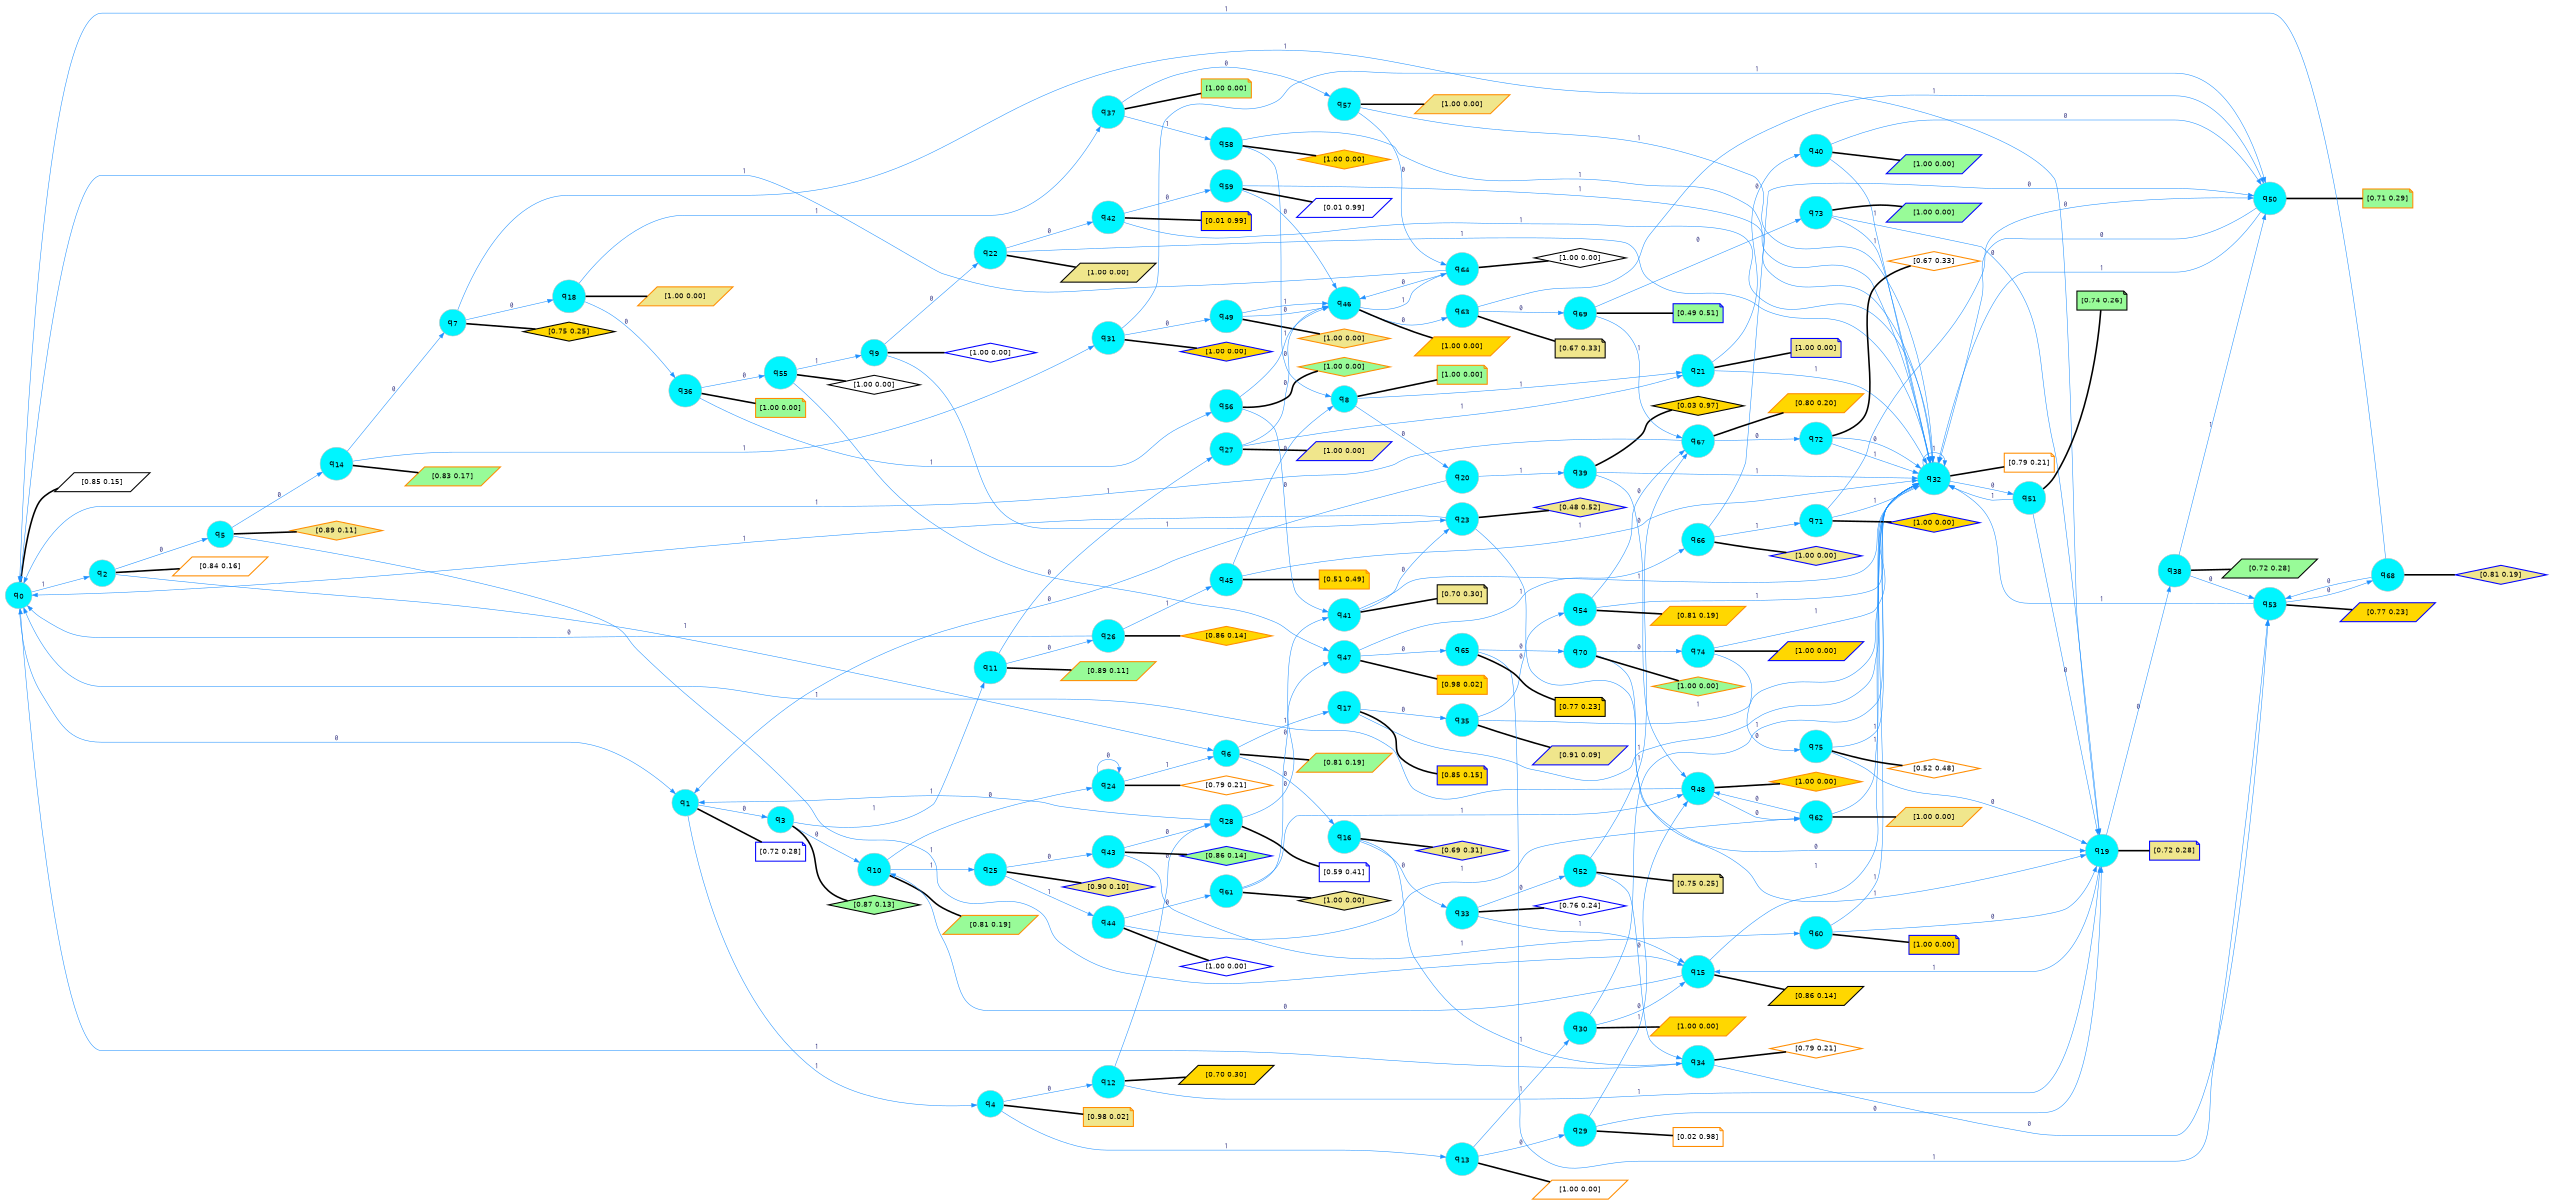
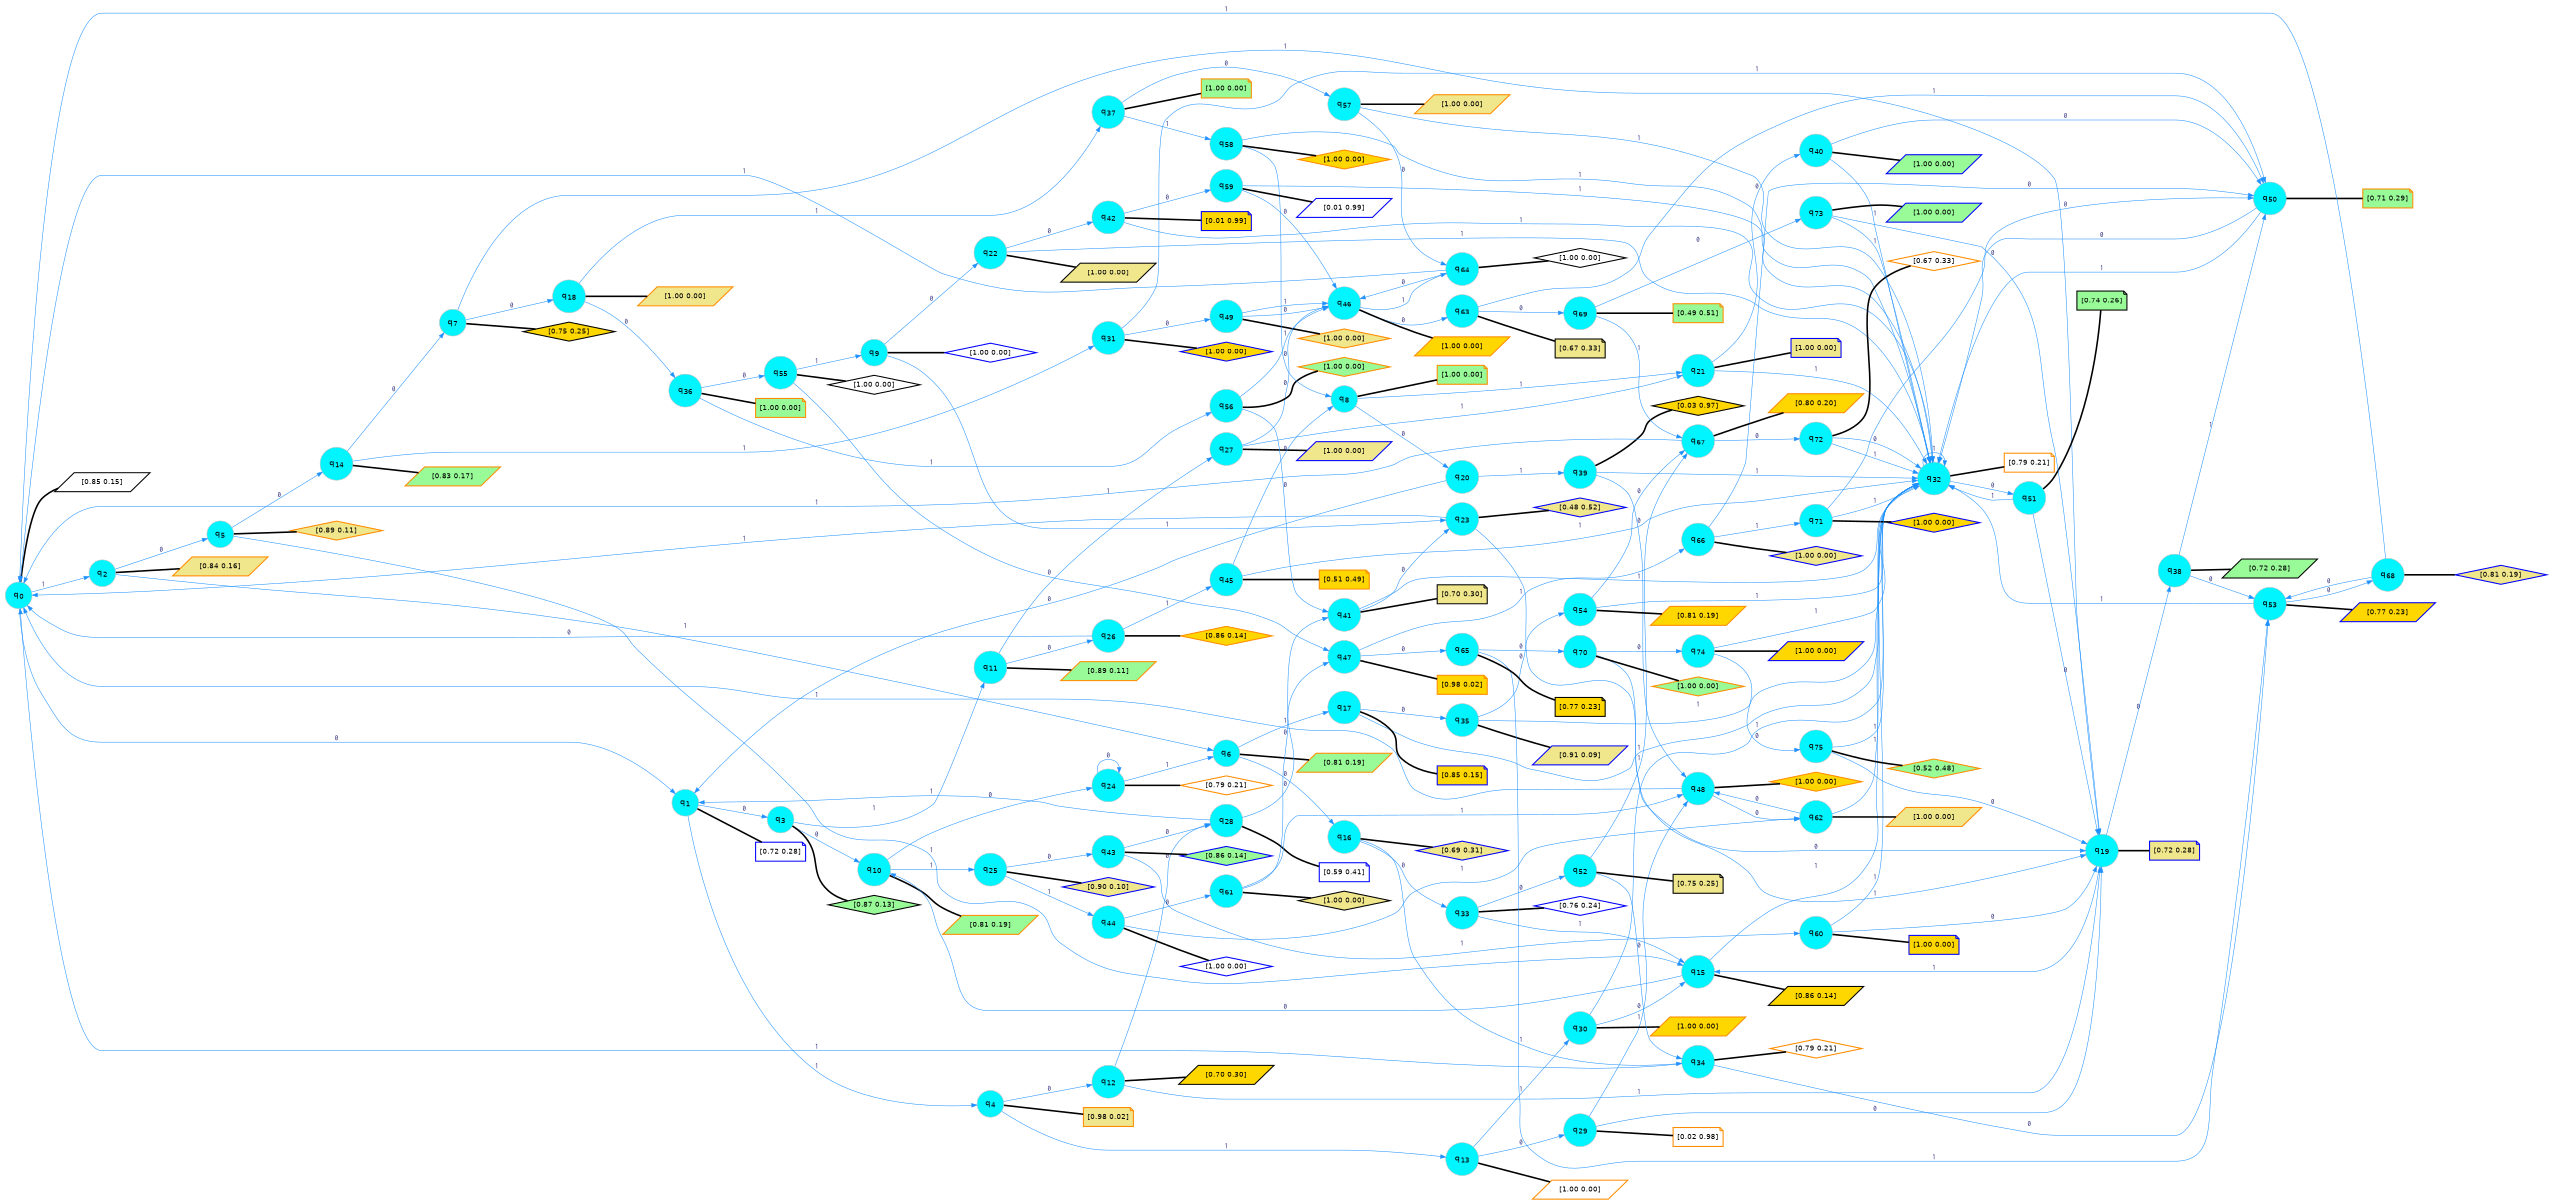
node "[0.49 0.51]": color blue -> darkorange
node "[0.84 0.16]": fillcolor white -> khaki
node "[0.52 0.48]": fillcolor white -> palegreen
